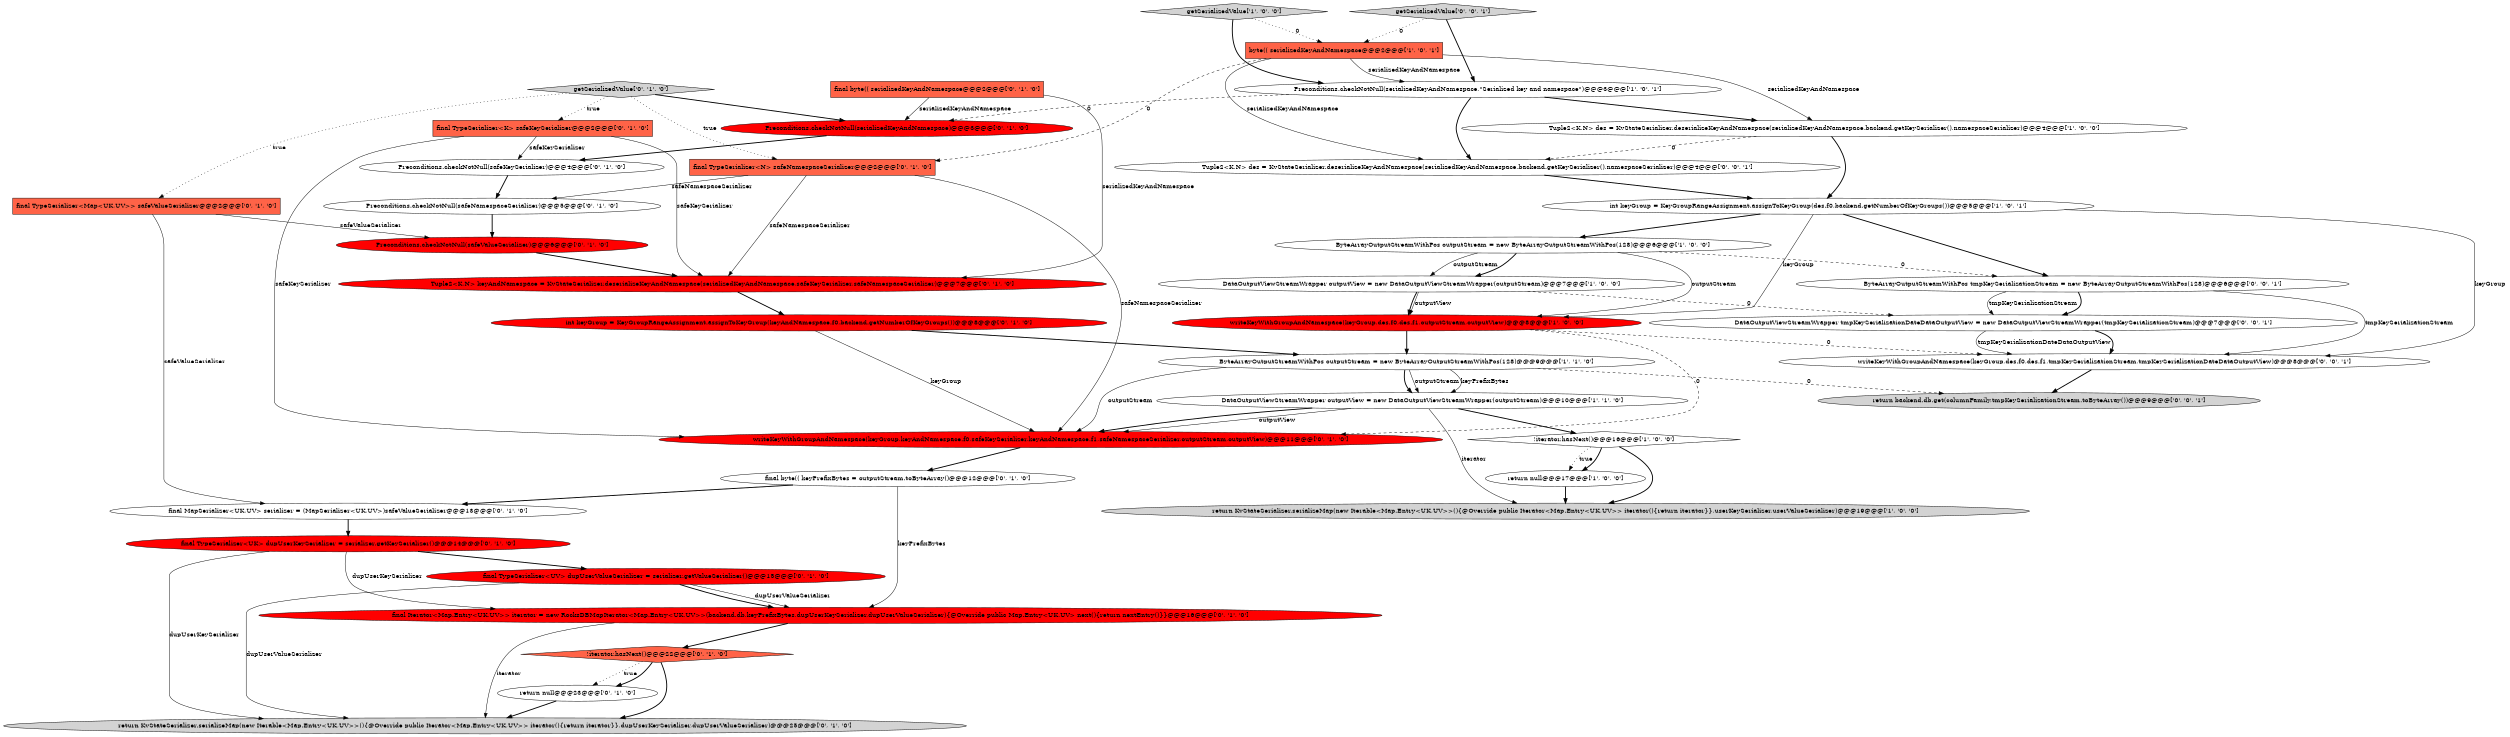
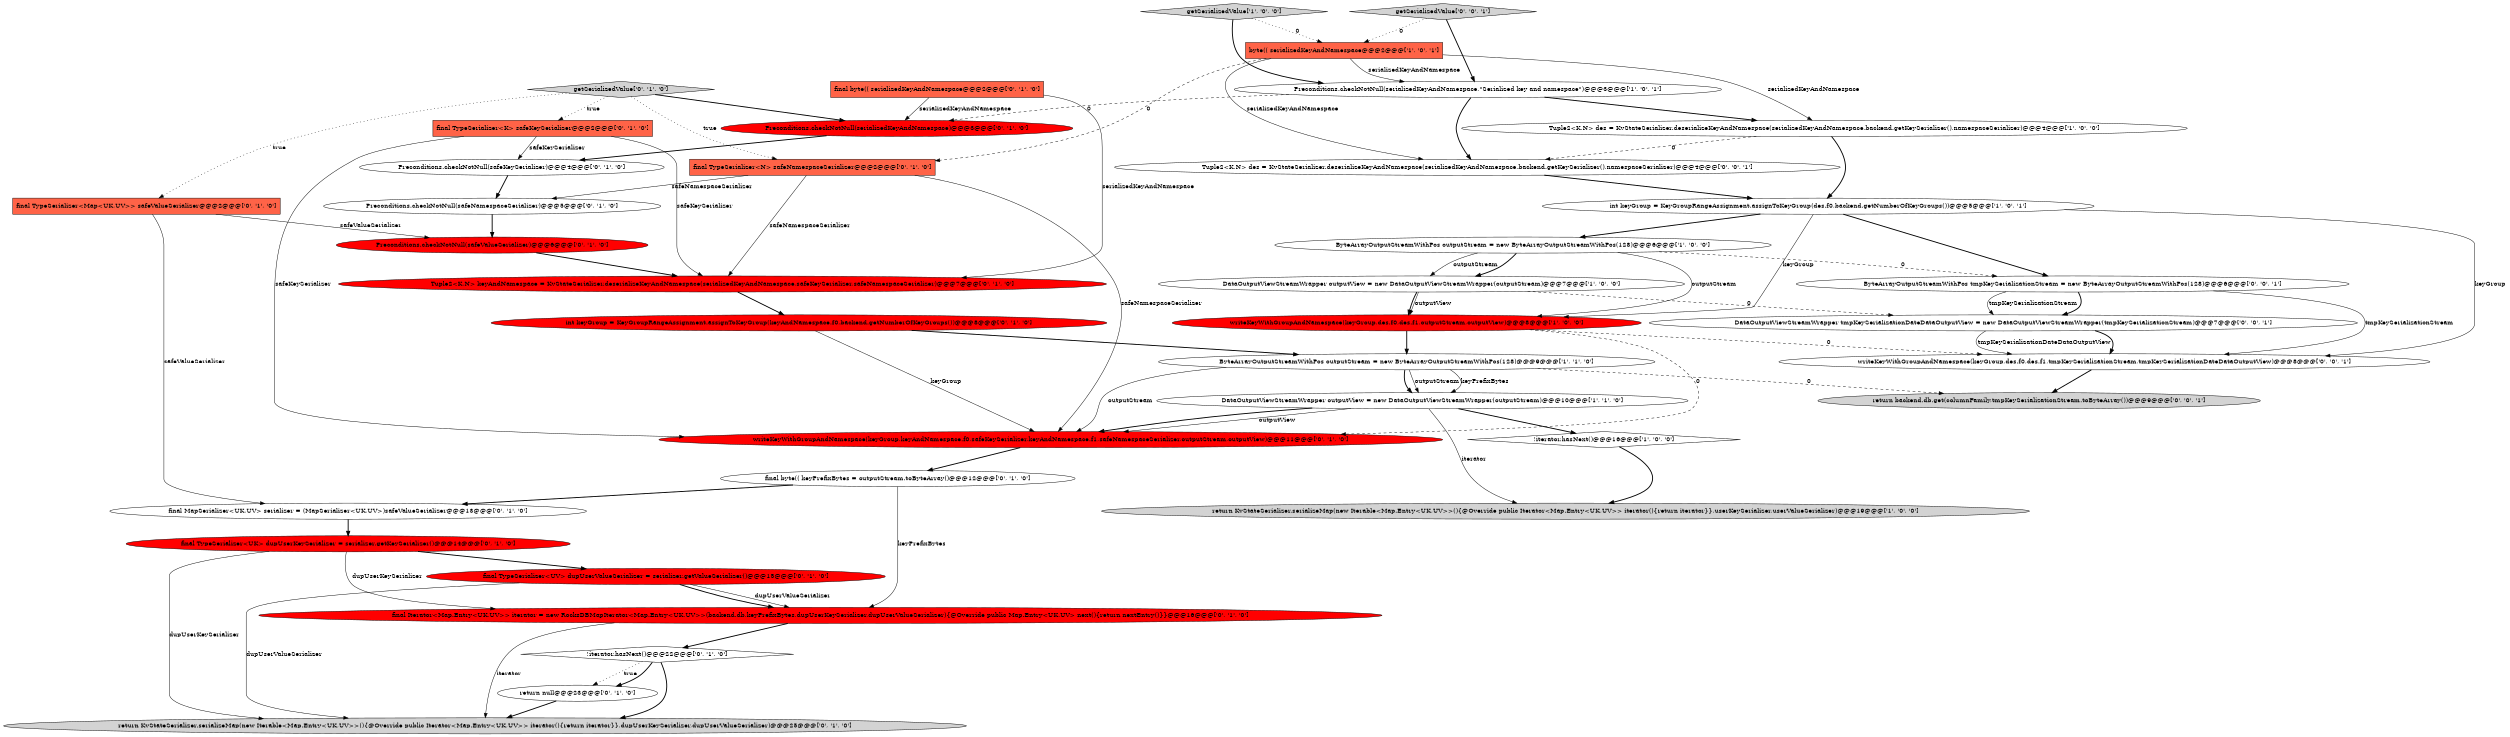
node "return null@@@17@@@['1', '0', '0']": removed
node "!iterator.hasNext()@@@22@@@['0', '1', '0']": fillcolor tomato -> white
